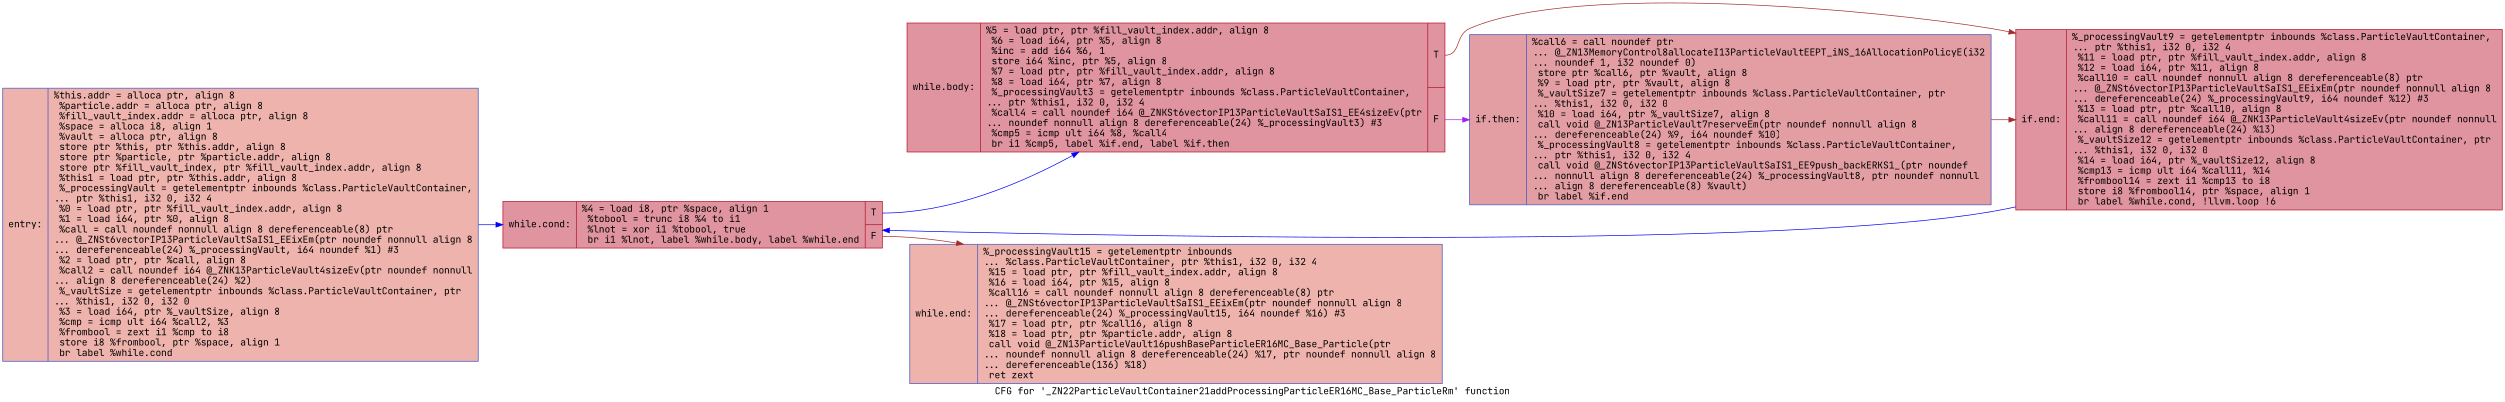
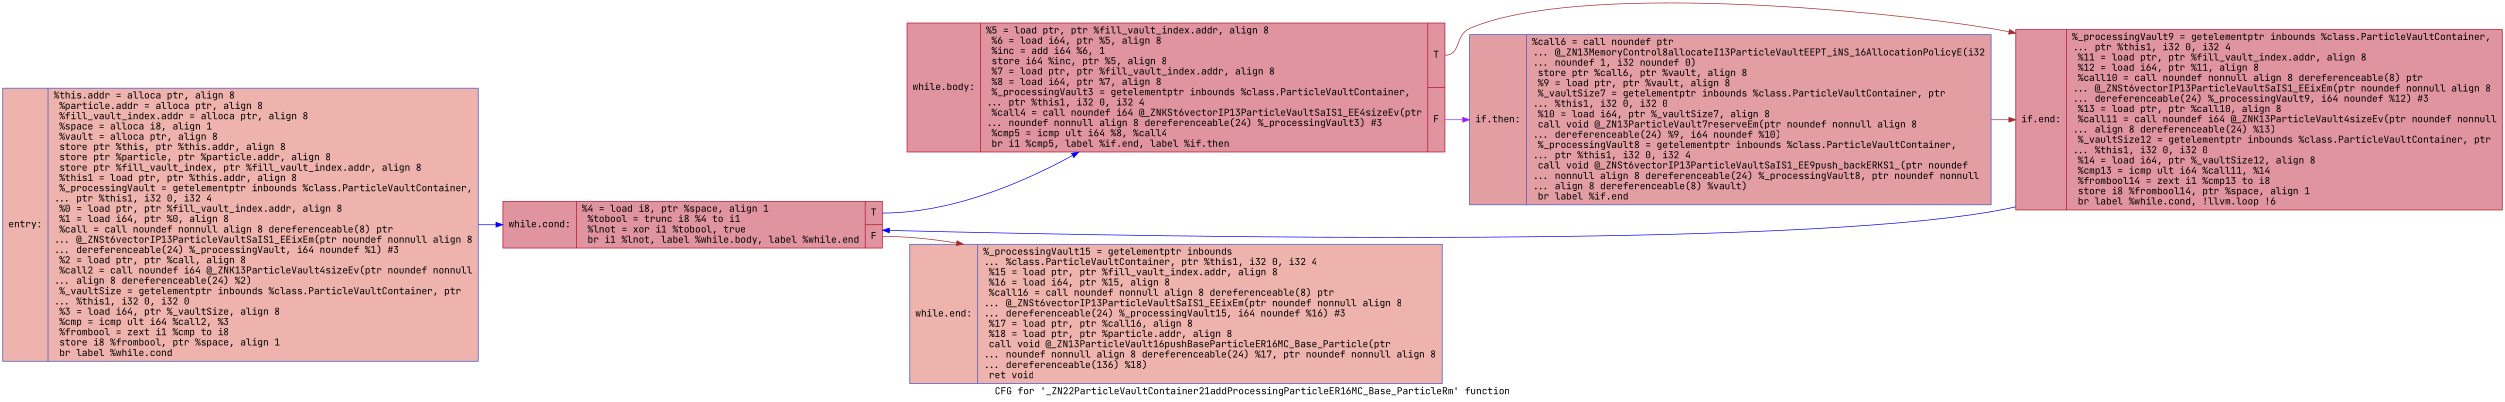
node "while.end:": text "ret zext" -> "ret void"
